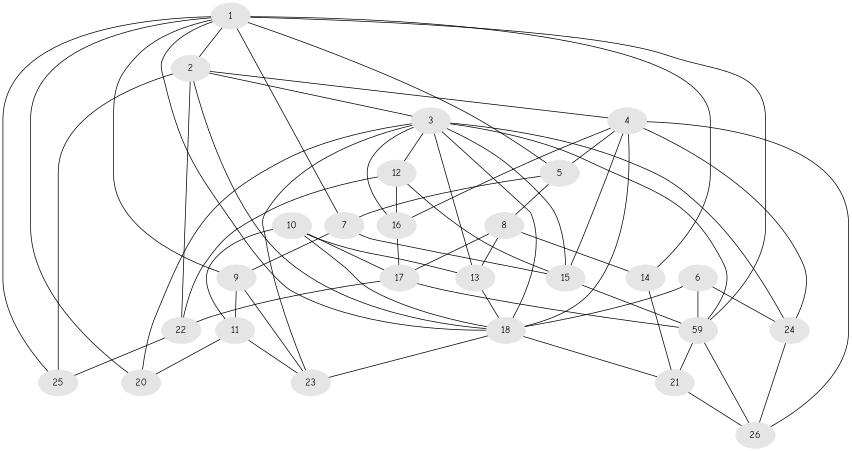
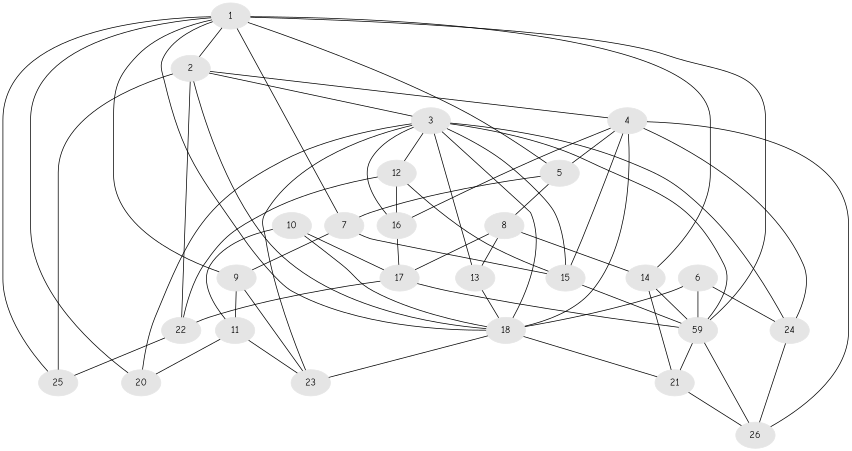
edge "10" -- "13": removed
edge "14" -- "59": added
